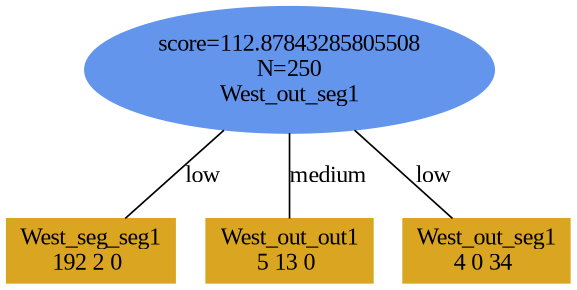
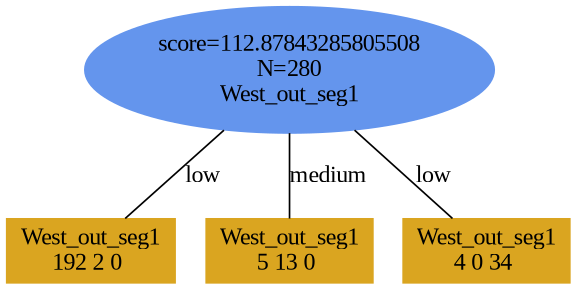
node "score=112.87843285805508 N=250 West_out_seg1": label "score=112.87843285805508 N=250 West_out_seg1" -> "score=112.87843285805508 N=280 West_out_seg1"
node "West_seg_seg1 192 2 0": label "West_seg_seg1 192 2 0" -> "West_out_seg1 192 2 0"
node "West_out_out1 5 13 0": label "West_out_out1 5 13 0" -> "West_out_seg1 5 13 0"
